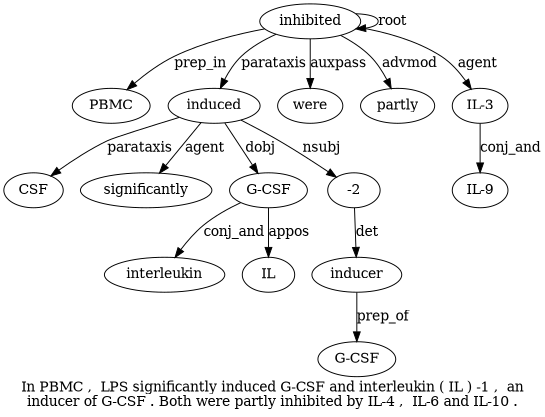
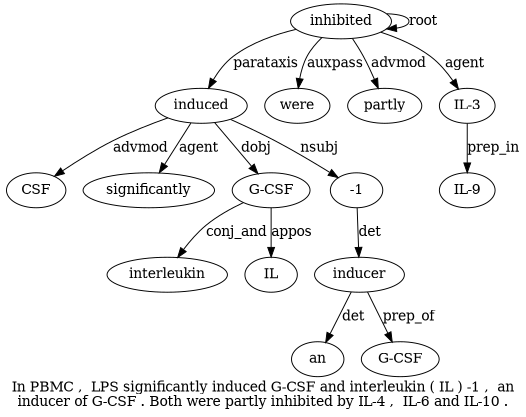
node "PBMC": removed
edge "induced" -> "CSF": label "parataxis" -> "advmod"
edge "IL-3" -> "IL-9": label "conj_and" -> "prep_in"
node "-2": label "-2" -> "-1"
node "an": added
